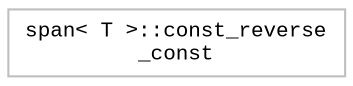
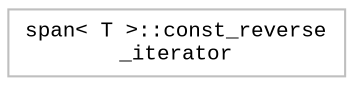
node "span< T >::const_reverse _const": label "span< T >::const_reverse _const" -> "span< T >::const_reverse _iterator"
